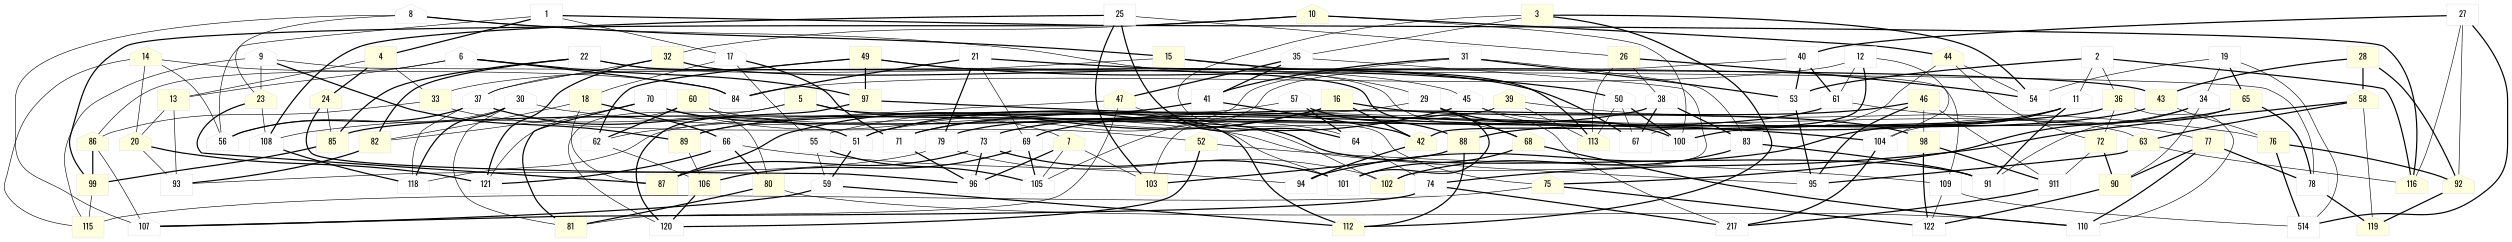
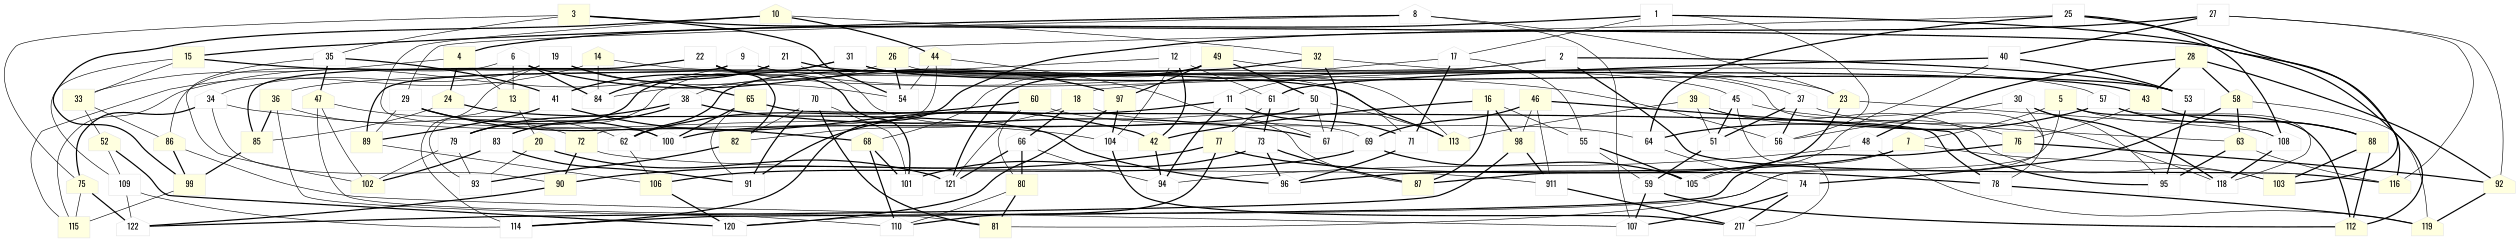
edge "49" -- "37": now "49" -- "57"
edge "14" -- "20": removed
node "48": added
node "514": label "514" -> "114"
